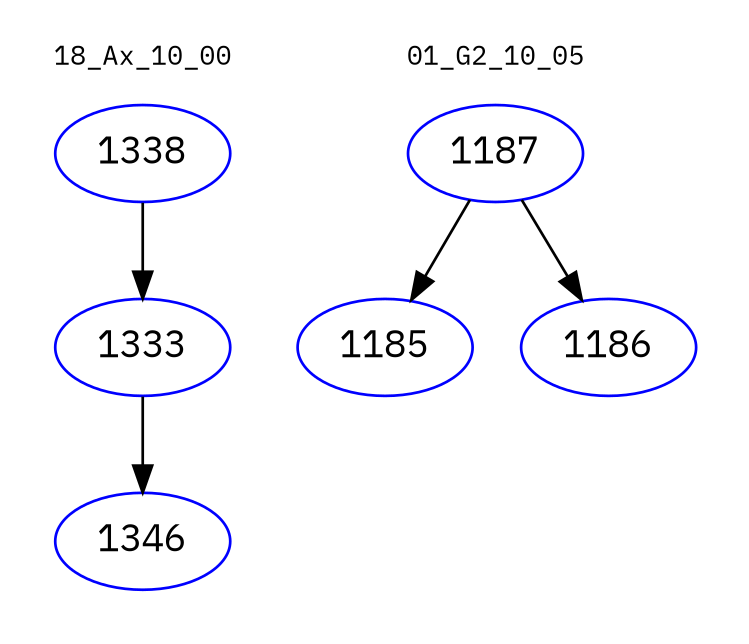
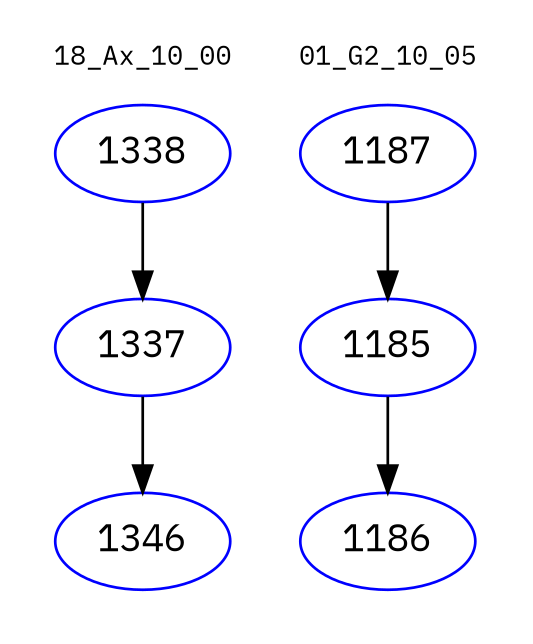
edge "1187" -> "1186": now "1185" -> "1186"
node "1333": label "1333" -> "1337"
